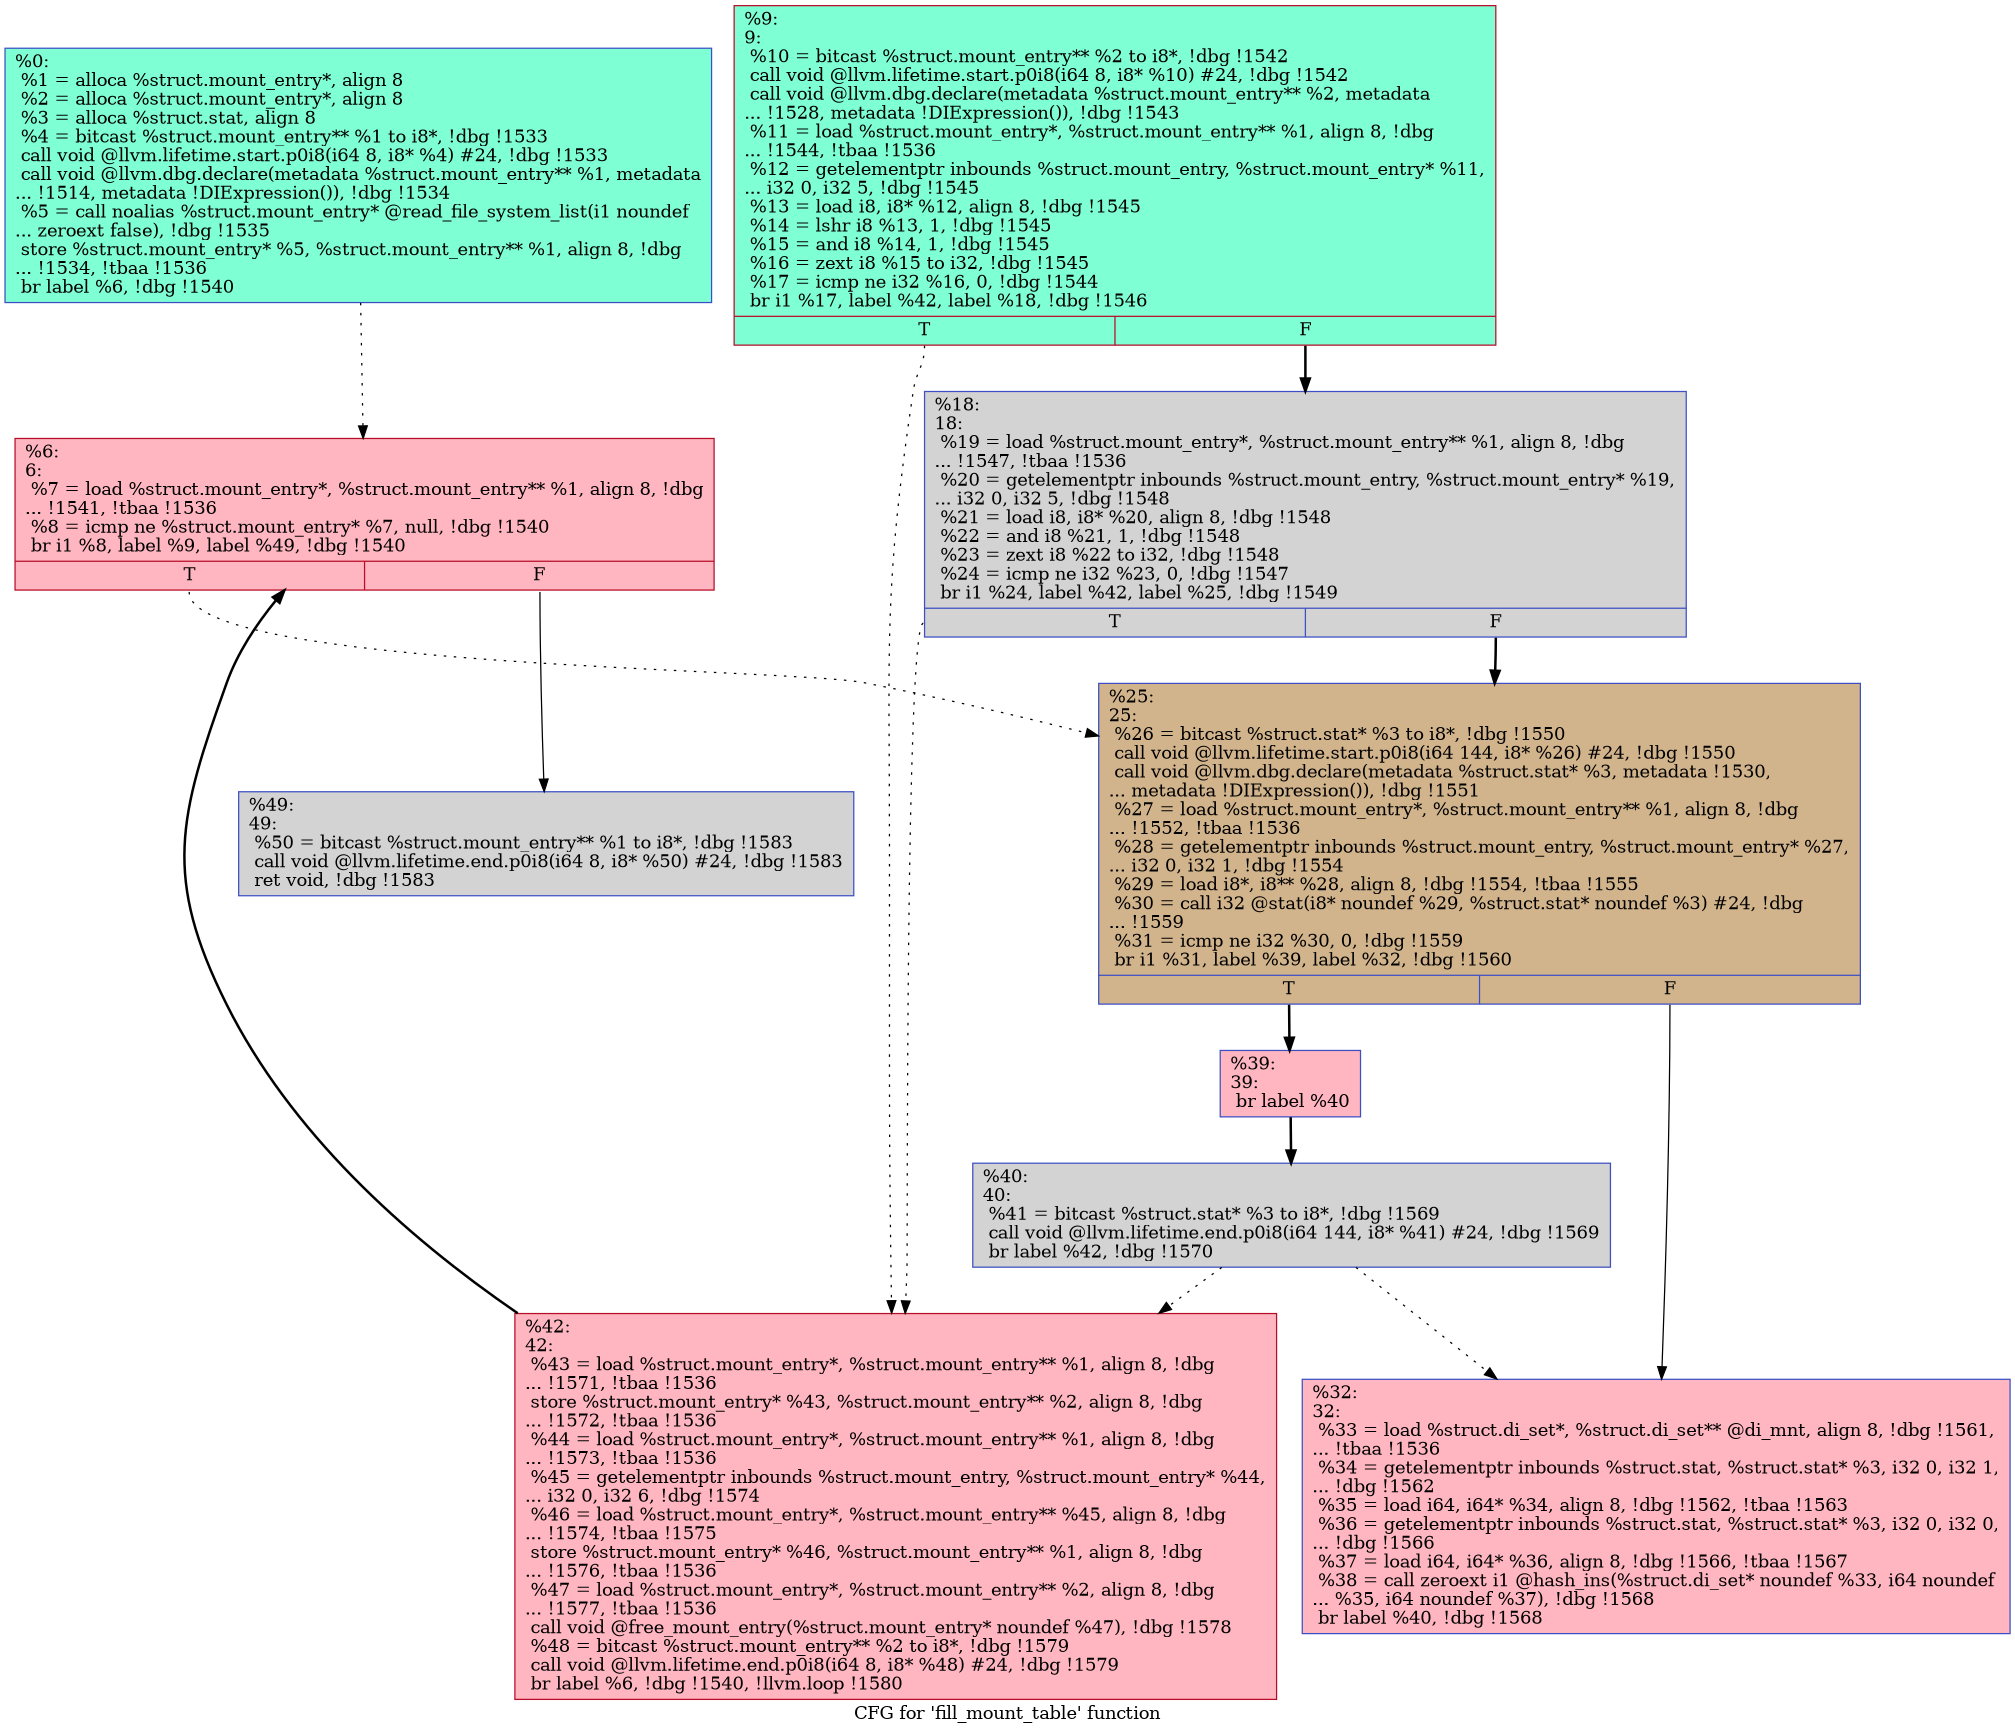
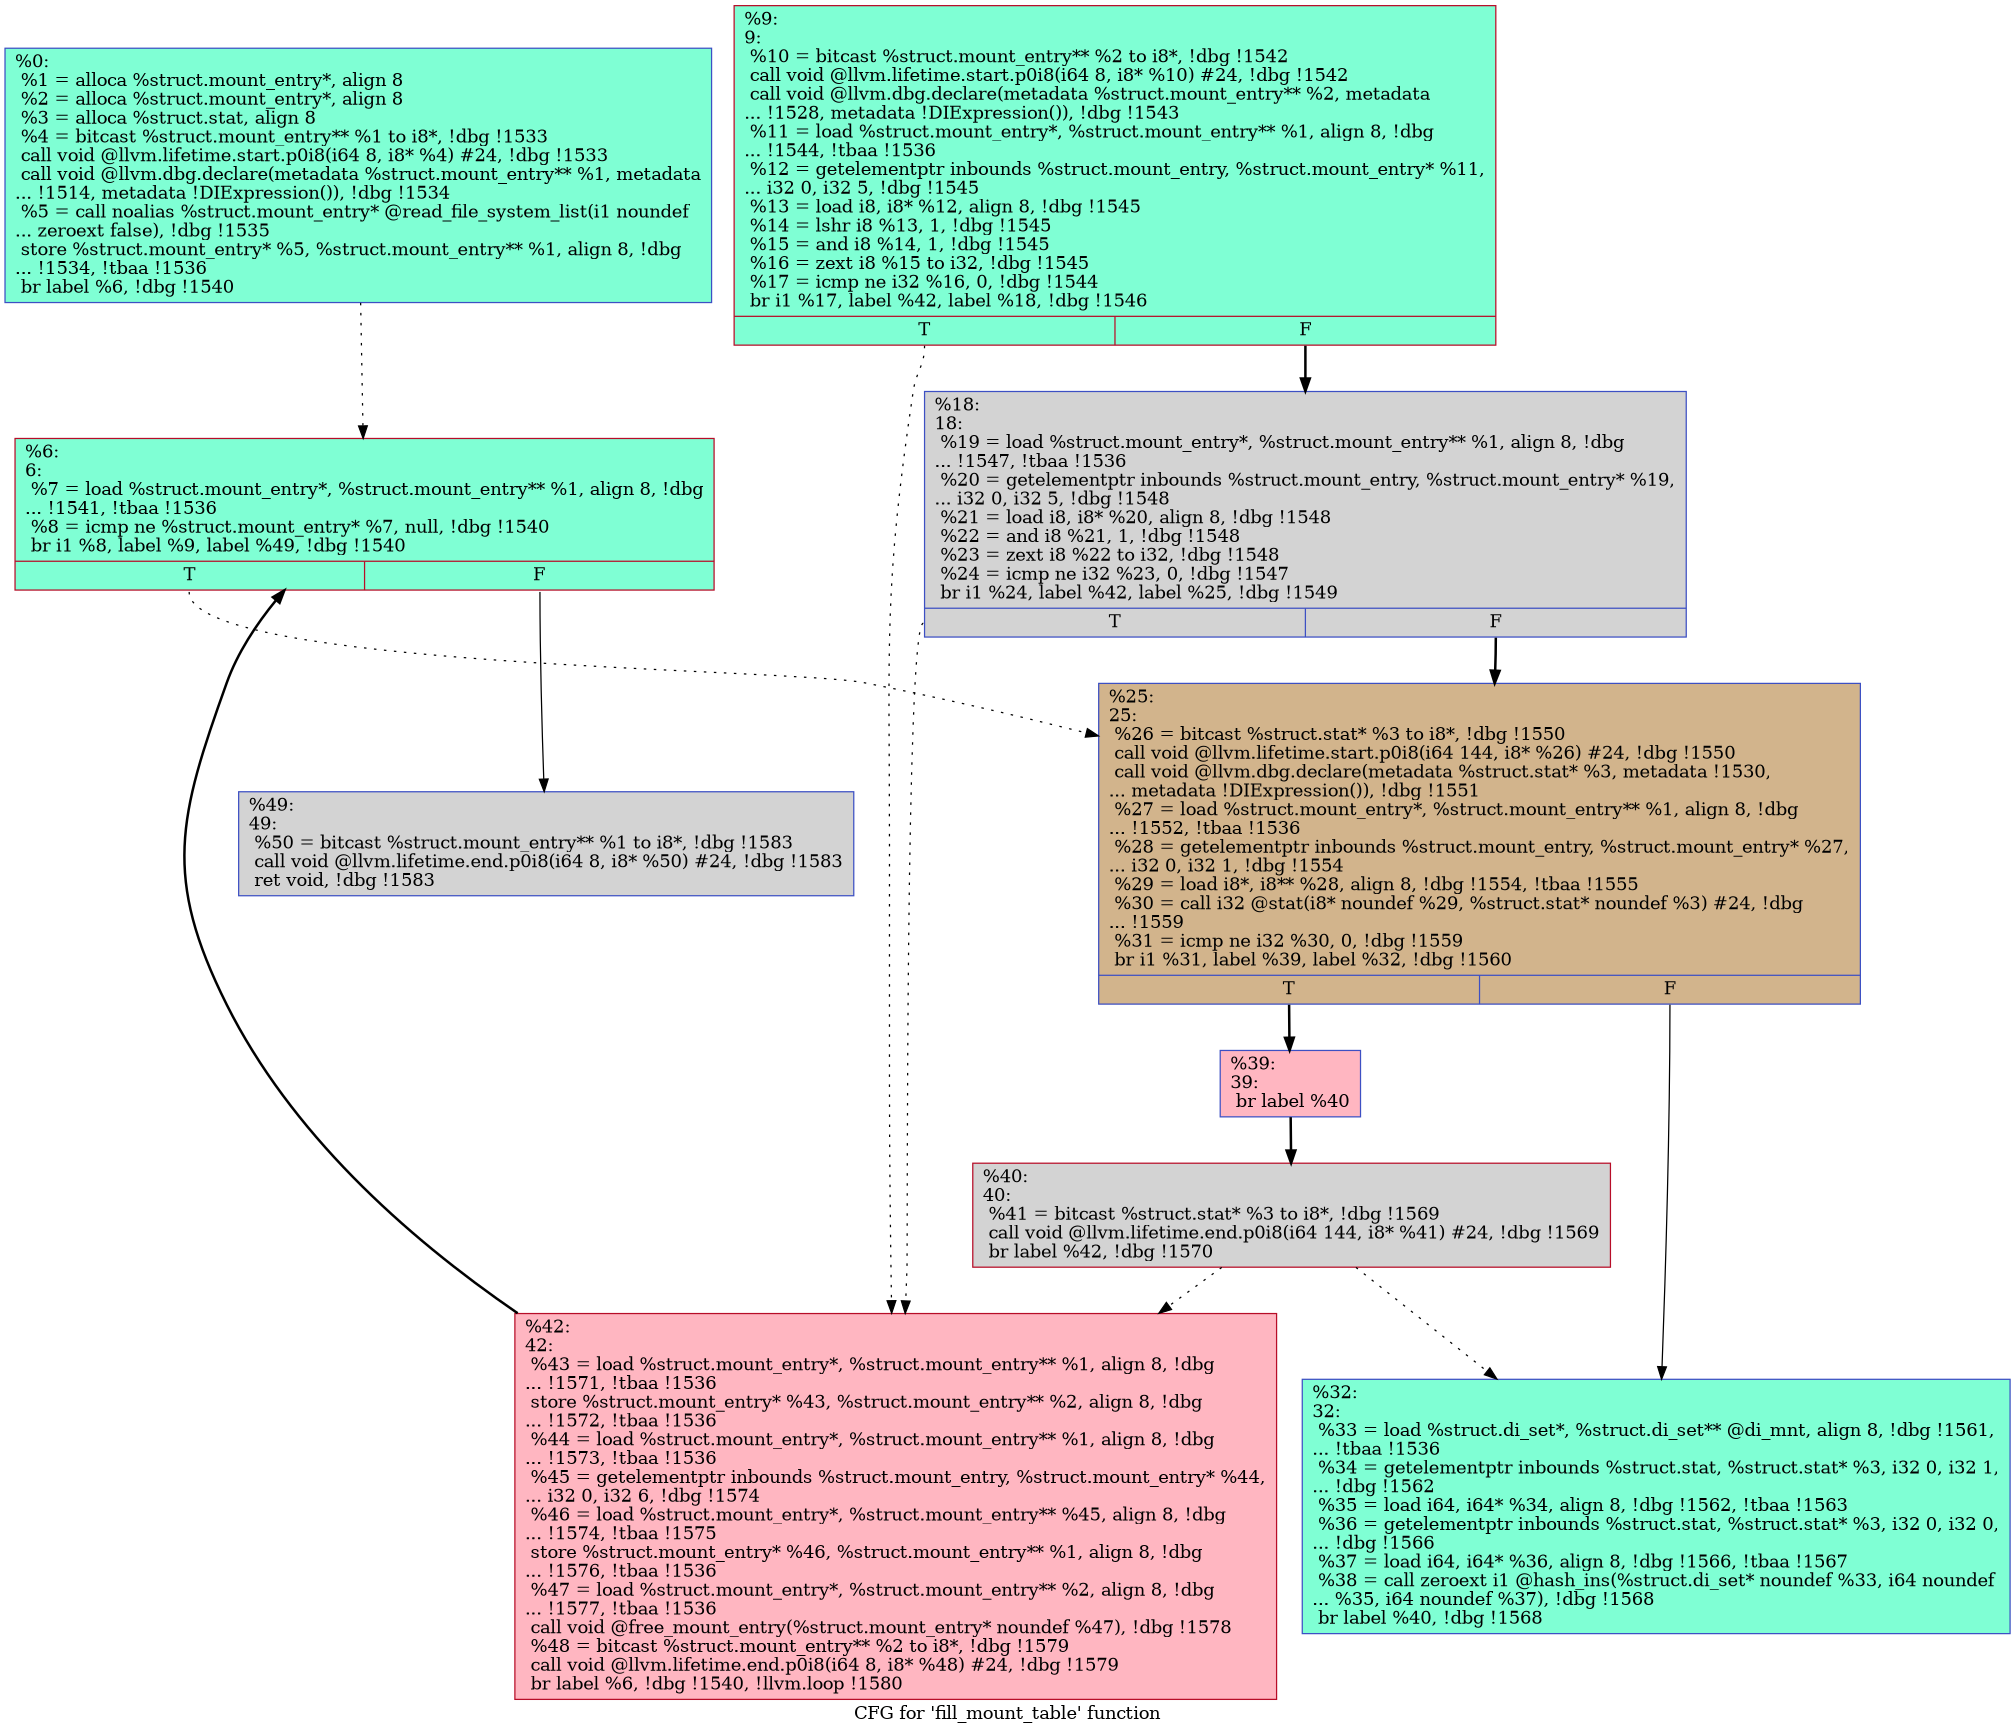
node "%6:": fillcolor lightpink -> aquamarine
node "%40:": color #3d50c3ff -> #b70d28ff
node "%32:": fillcolor lightpink -> aquamarine
